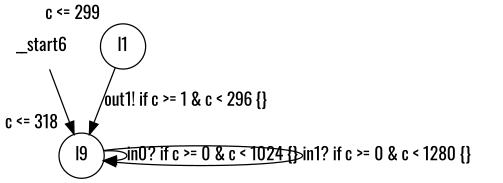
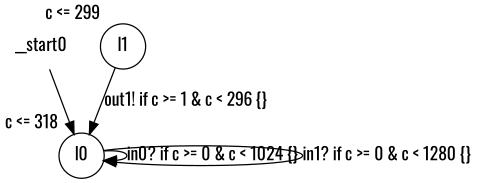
node "__start6": label "__start6" -> "__start0"
node "l9 c <= 318": label "l9 c <= 318" -> "l0 c <= 318"
